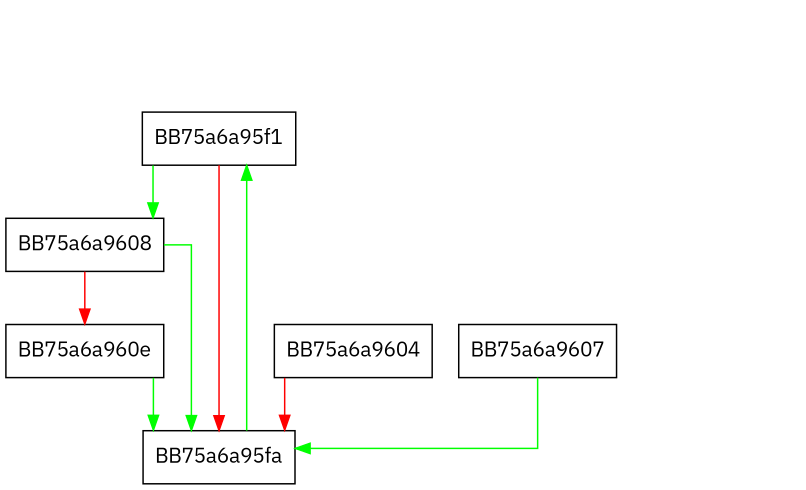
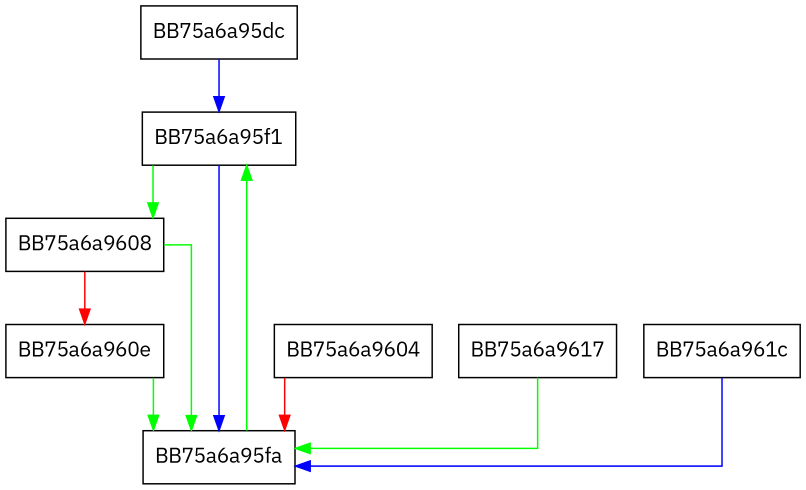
node "BB75a6a95dc": added
edge "BB75a6a95f1" -> "BB75a6a95fa": color red -> blue
node "BB75a6a9607": label "BB75a6a9607" -> "BB75a6a9617"
node "BB75a6a961c": added
